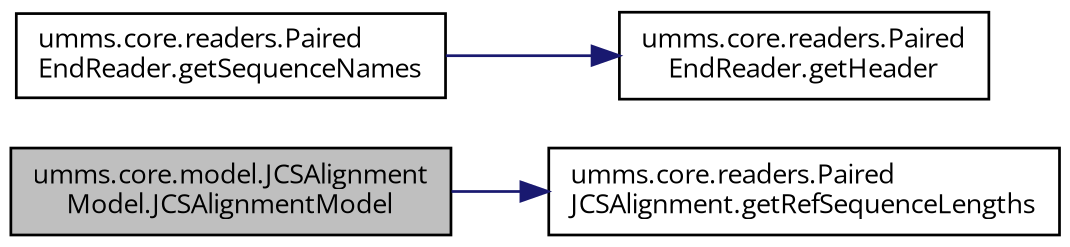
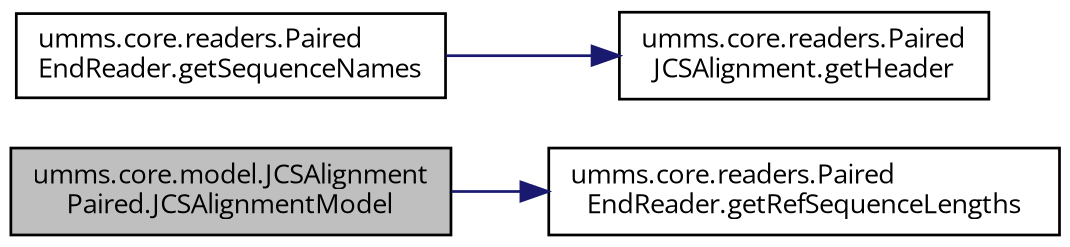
node "umms.core.readers.Paired EndReader.getHeader": label "umms.core.readers.Paired EndReader.getHeader" -> "umms.core.readers.Paired JCSAlignment.getHeader"
node "umms.core.model.JCSAlignment Model.JCSAlignmentModel": label "umms.core.model.JCSAlignment Model.JCSAlignmentModel" -> "umms.core.model.JCSAlignment Paired.JCSAlignmentModel"
node "umms.core.readers.Paired JCSAlignment.getRefSequenceLengths": label "umms.core.readers.Paired JCSAlignment.getRefSequenceLengths" -> "umms.core.readers.Paired EndReader.getRefSequenceLengths"
